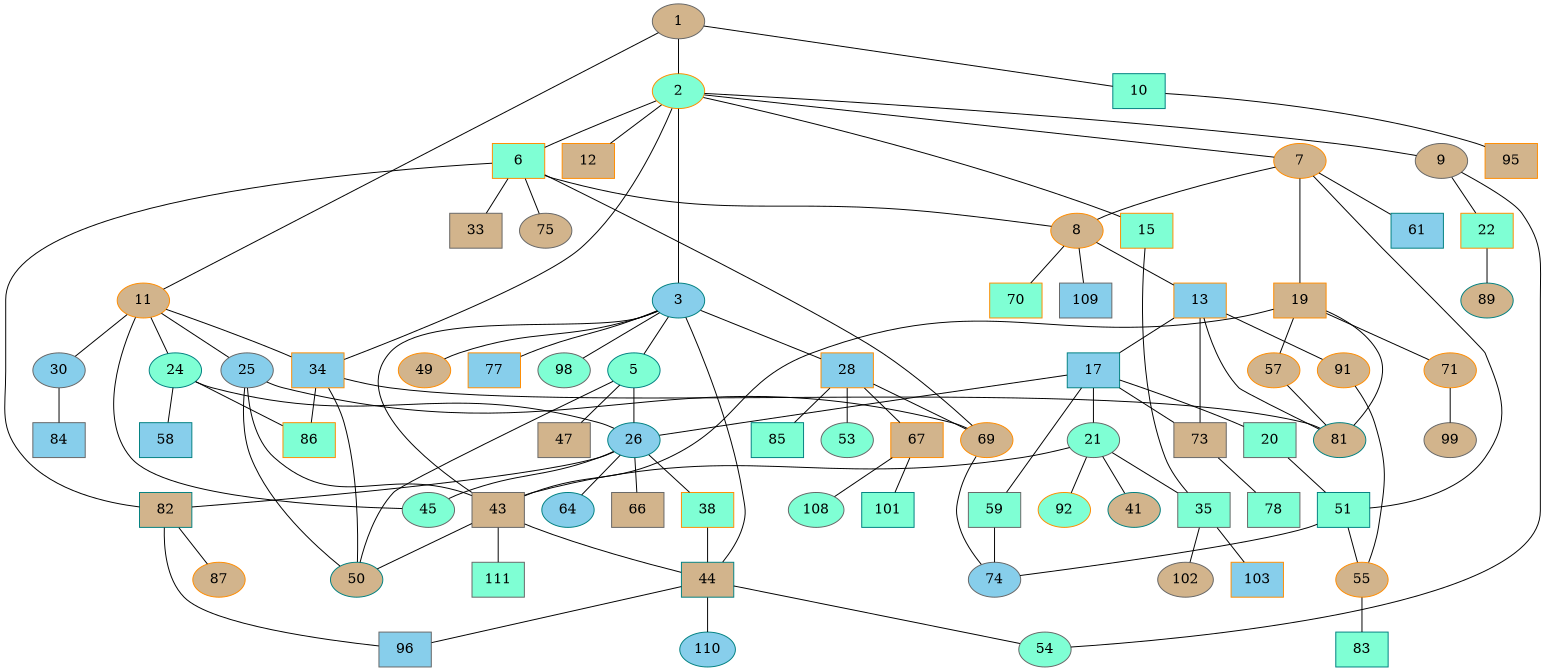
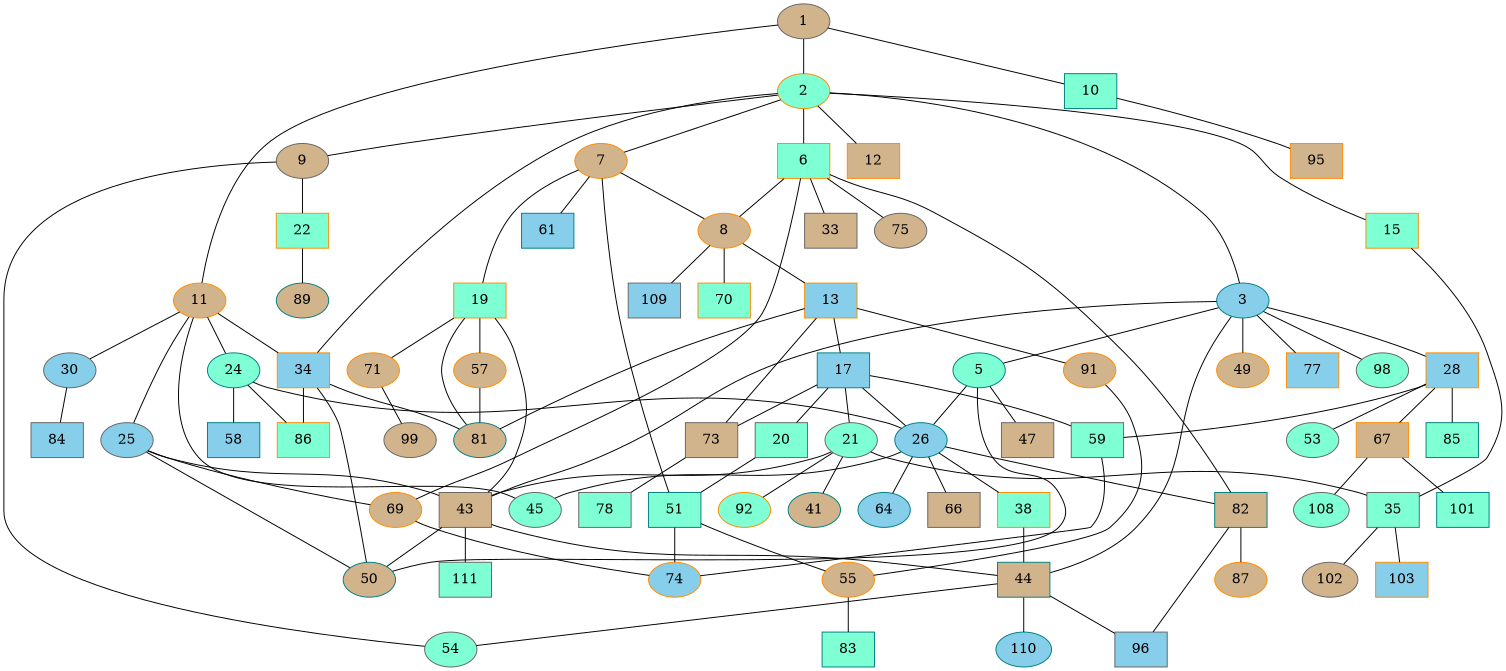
node "19": fillcolor tan -> aquamarine
edge "28" -- "69": now "28" -- "59"
node "74": color gray40 -> darkorange
